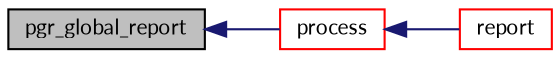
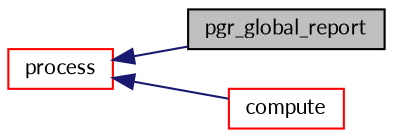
edge "process" -> "pgr_global_report": reversed
node "report": label "report" -> "compute"
